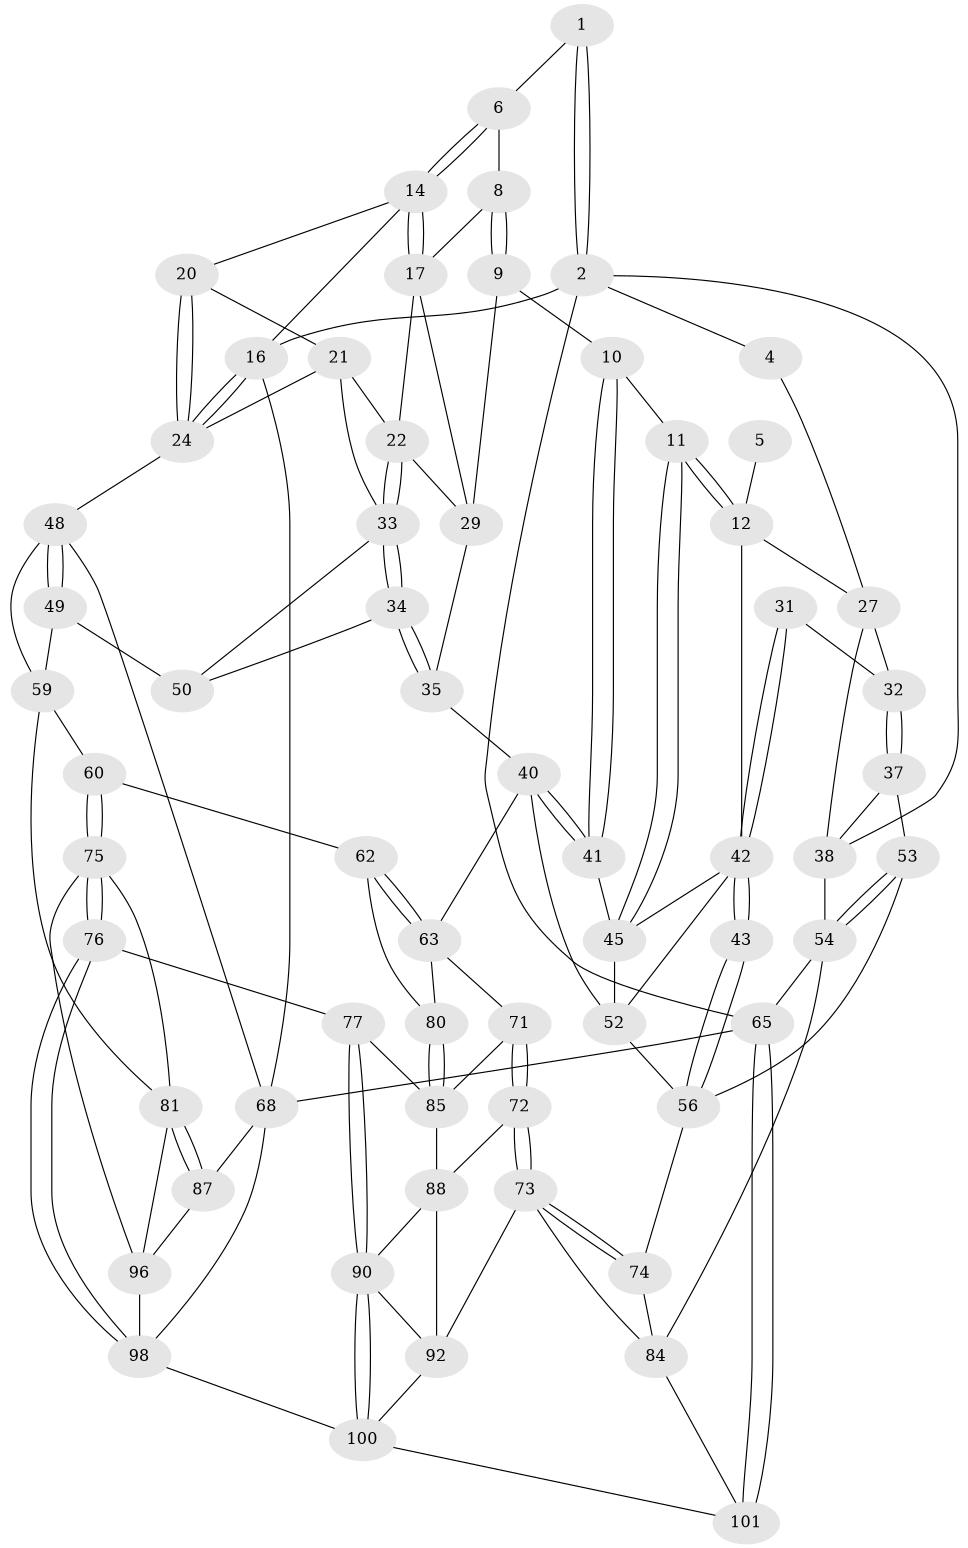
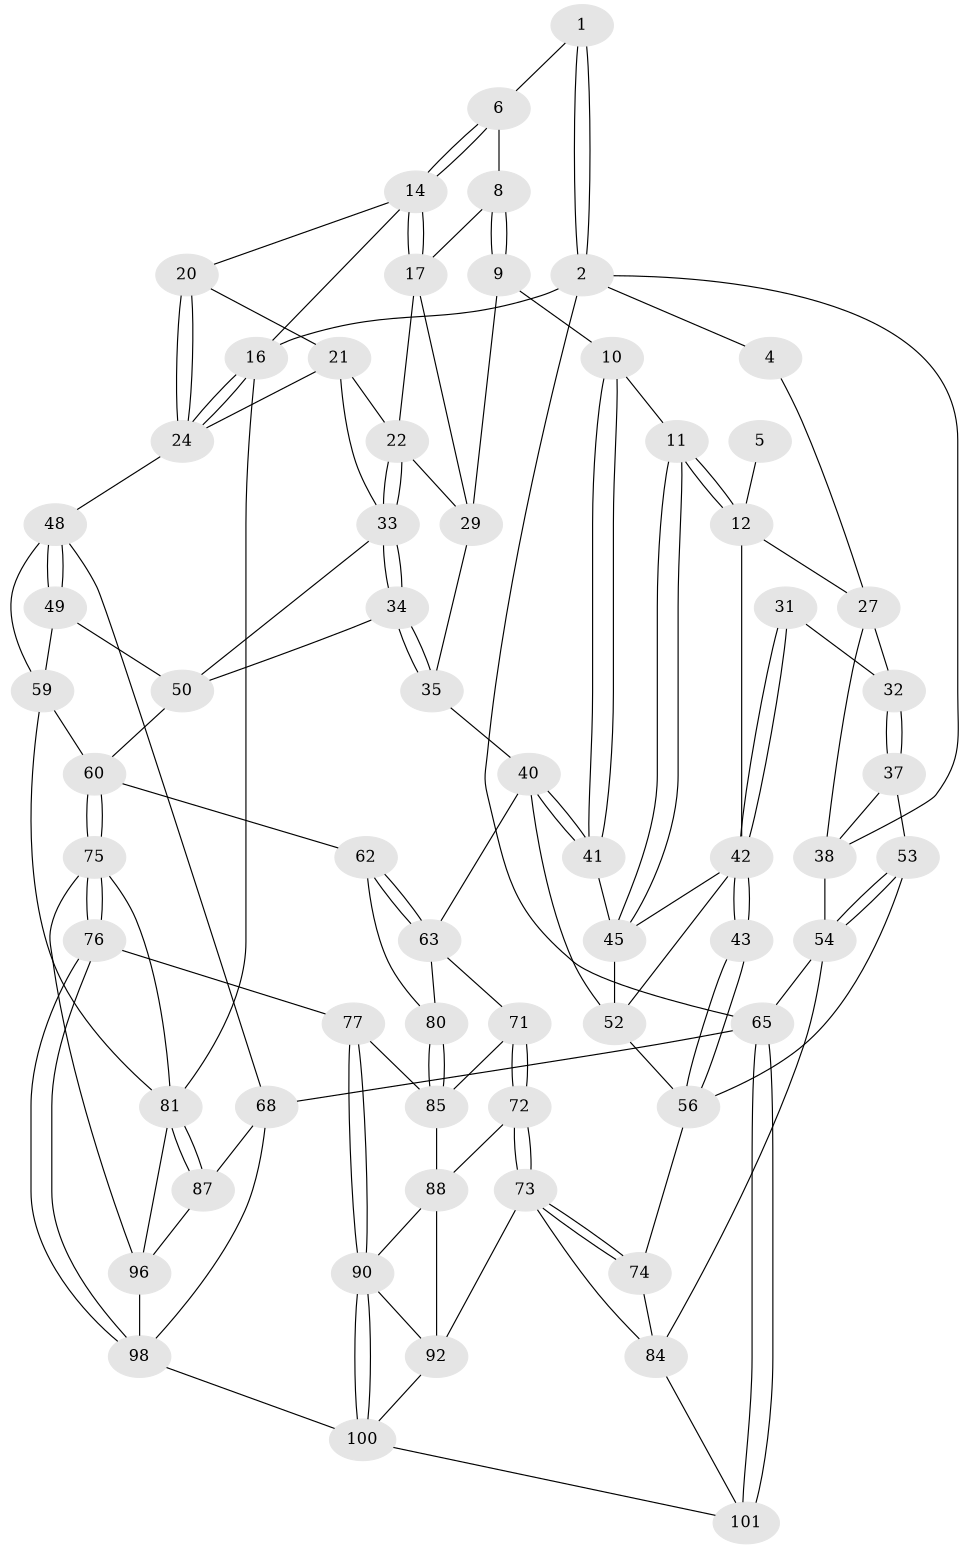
edge "16" -- "68": now "16" -- "81"
edge "50" -- "60": added
